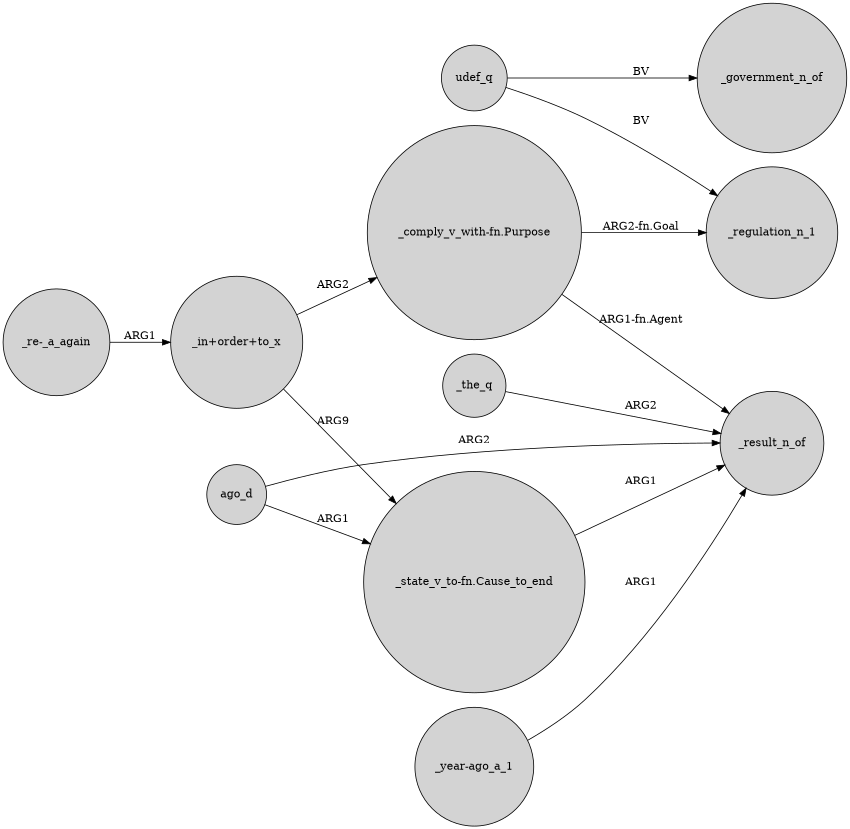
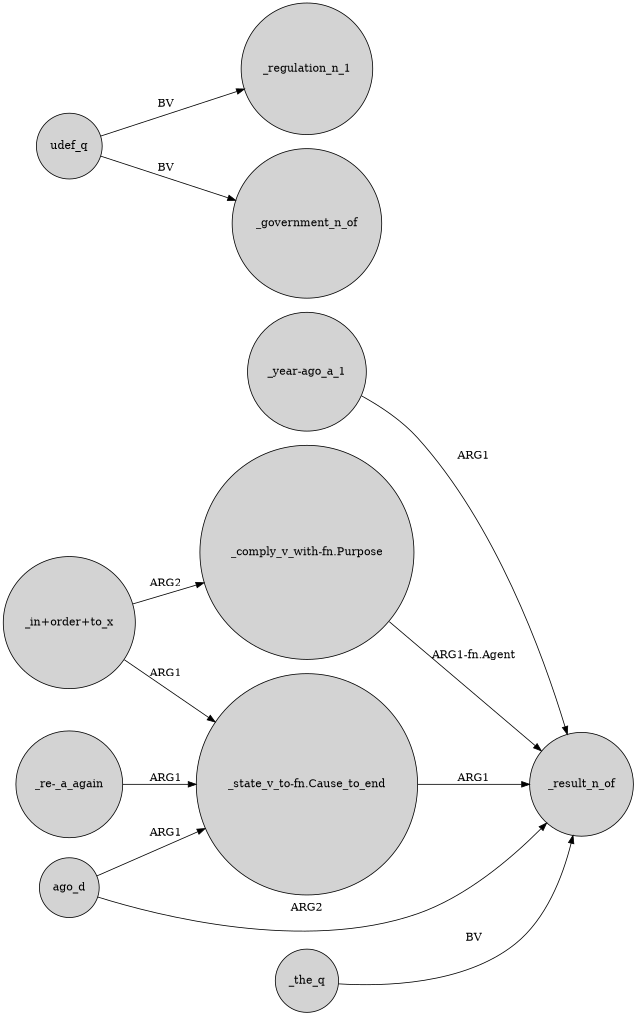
edge "_comply_v_with-fn.Purpose" -> "_regulation_n_1": removed, label "ARG2-fn.Goal"
edge "_re-_a_again" -> "_in+order+to_x": now "_re-_a_again" -> "_state_v_to-fn.Cause_to_end"
edge "_the_q" -> "_result_n_of": label "ARG2" -> "BV"
edge "_in+order+to_x" -> "_state_v_to-fn.Cause_to_end": label "ARG9" -> "ARG1"
